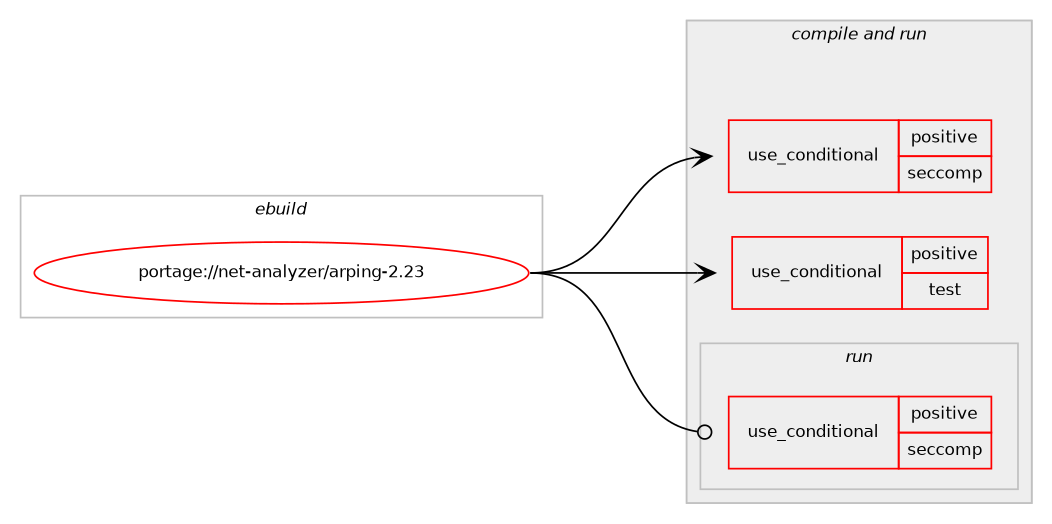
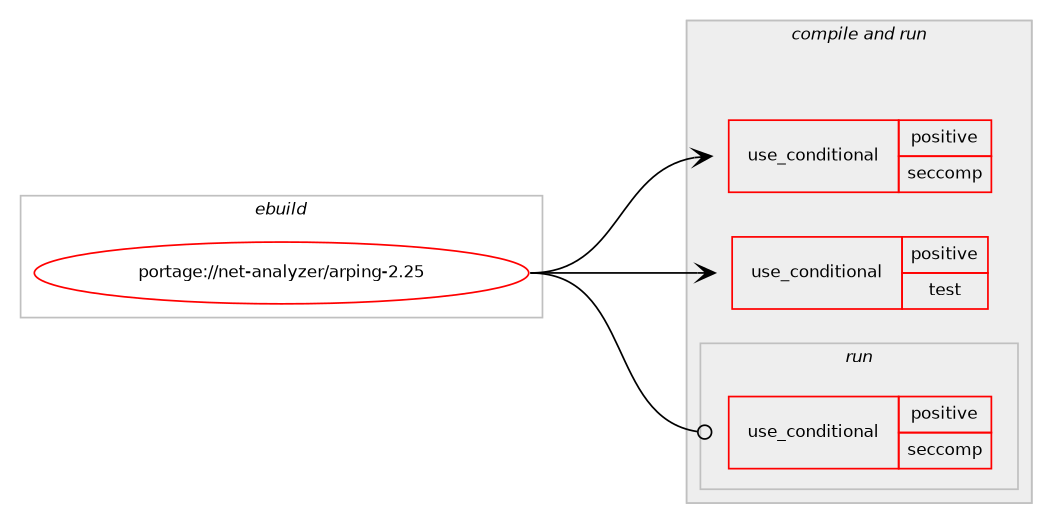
node "portage://net-analyzer/arping-2.23": label "portage://net-analyzer/arping-2.23" -> "portage://net-analyzer/arping-2.25"
